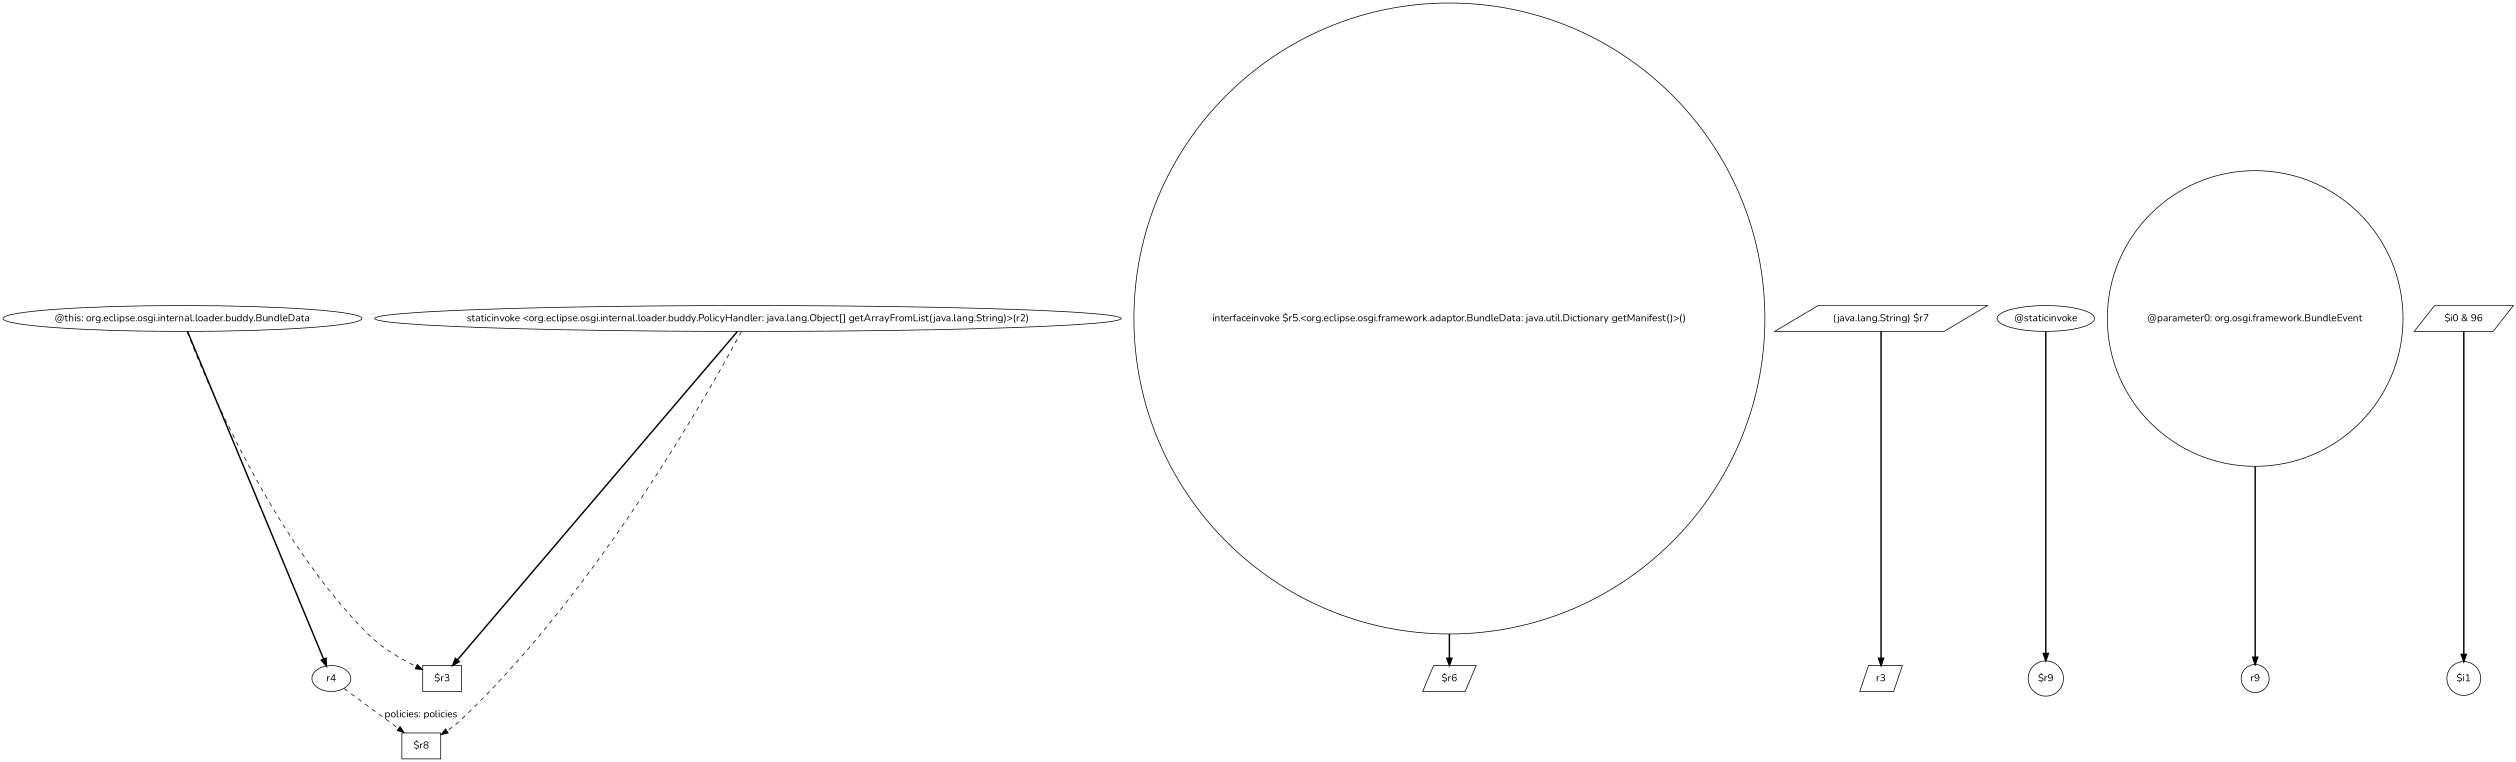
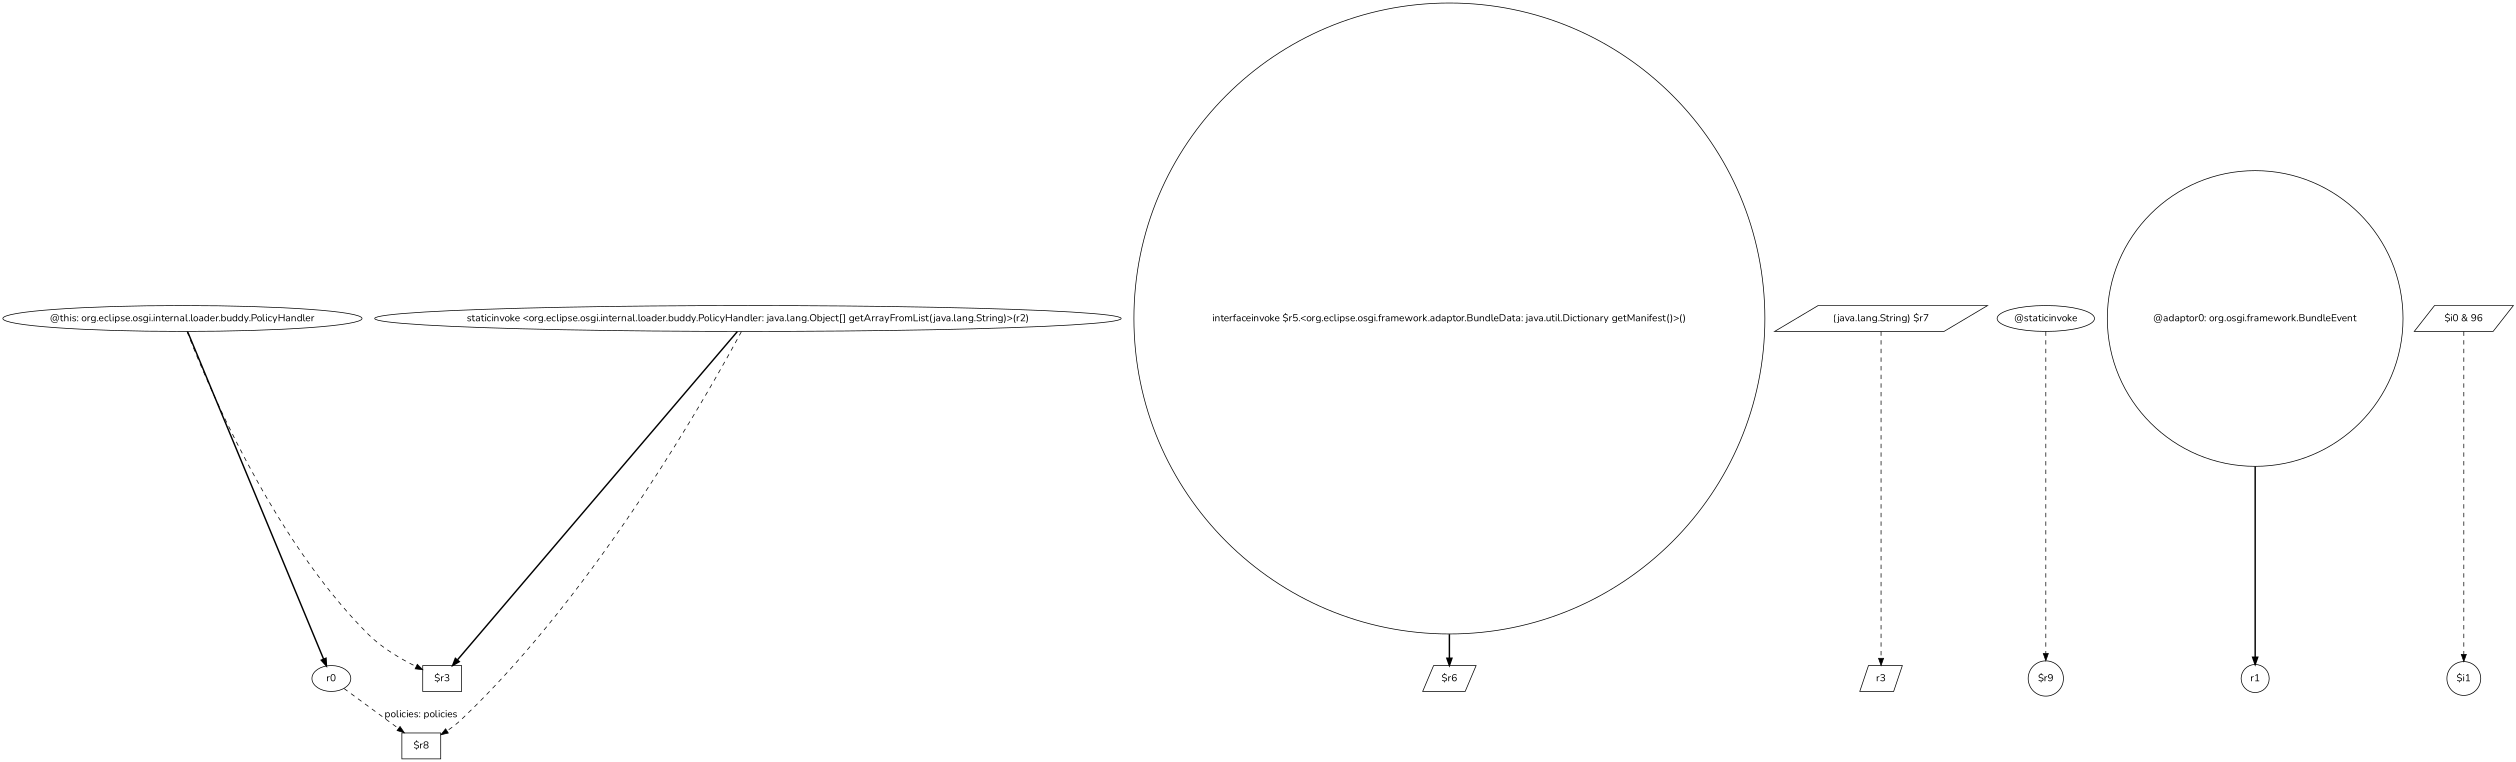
node "@this: org.eclipse.osgi.internal.loader.buddy.BundleData": label "@this: org.eclipse.osgi.internal.loader.buddy.BundleData" -> "@this: org.eclipse.osgi.internal.loader.buddy.PolicyHandler"
node "@parameter0: org.osgi.framework.BundleEvent": label "@parameter0: org.osgi.framework.BundleEvent" -> "@adaptor0: org.osgi.framework.BundleEvent"
edge "@staticinvoke" -> "$r9": style bold -> dashed
edge "$i0 & 96" -> "$i1": style bold -> dashed
edge "(java.lang.String) $r7" -> "r3": style bold -> dashed
node "r4": label "r4" -> "r0"
node "r9": label "r9" -> "r1"
